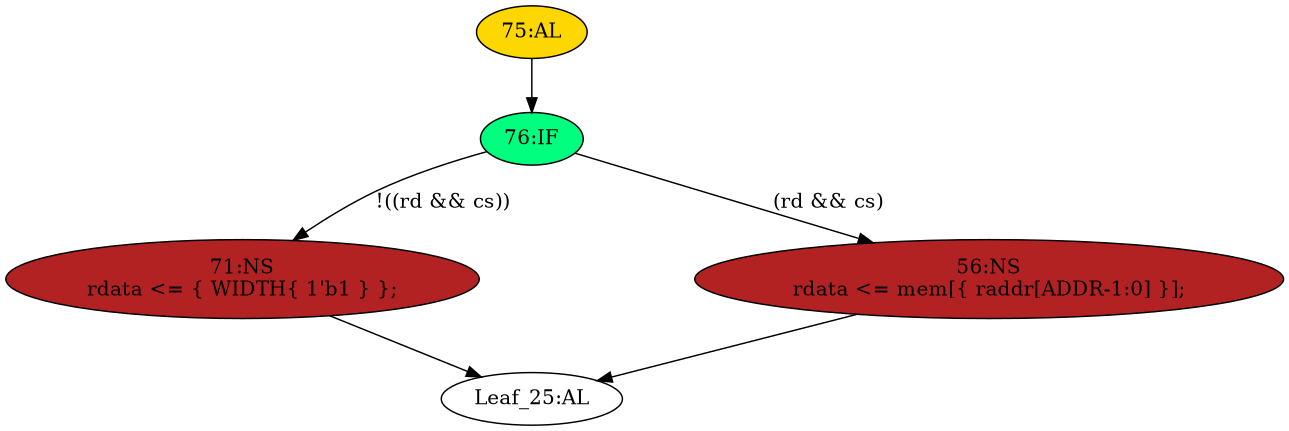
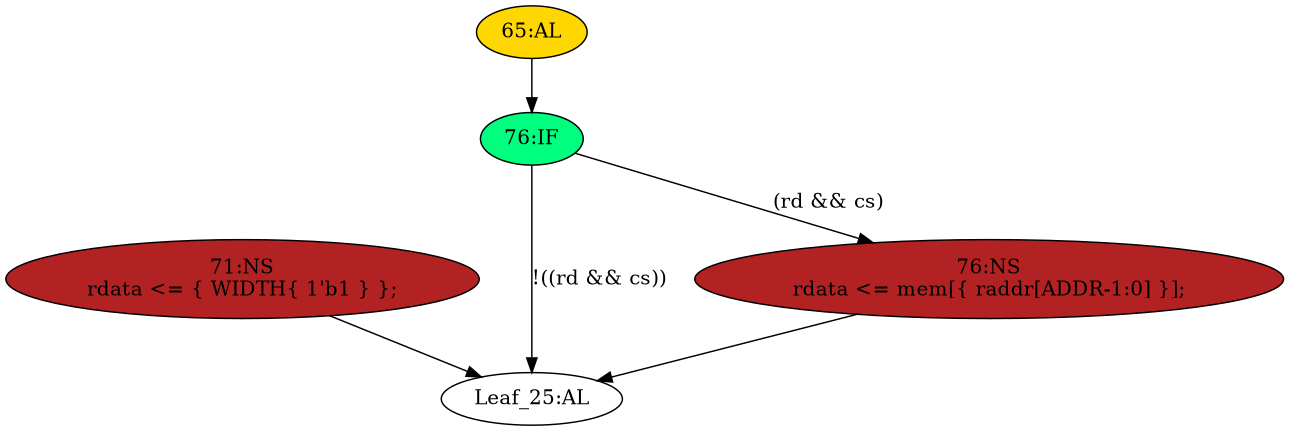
node "75:AL": label "75:AL" -> "65:AL"
edge "76:IF" -> "71:NS rdata <= { WIDTH{ 1'b1 } };": now "76:IF" -> "Leaf_25:AL"
node "56:NS rdata <= mem[{ raddr[ADDR-1:0] }];": label "56:NS rdata <= mem[{ raddr[ADDR-1:0] }];" -> "76:NS rdata <= mem[{ raddr[ADDR-1:0] }];"
